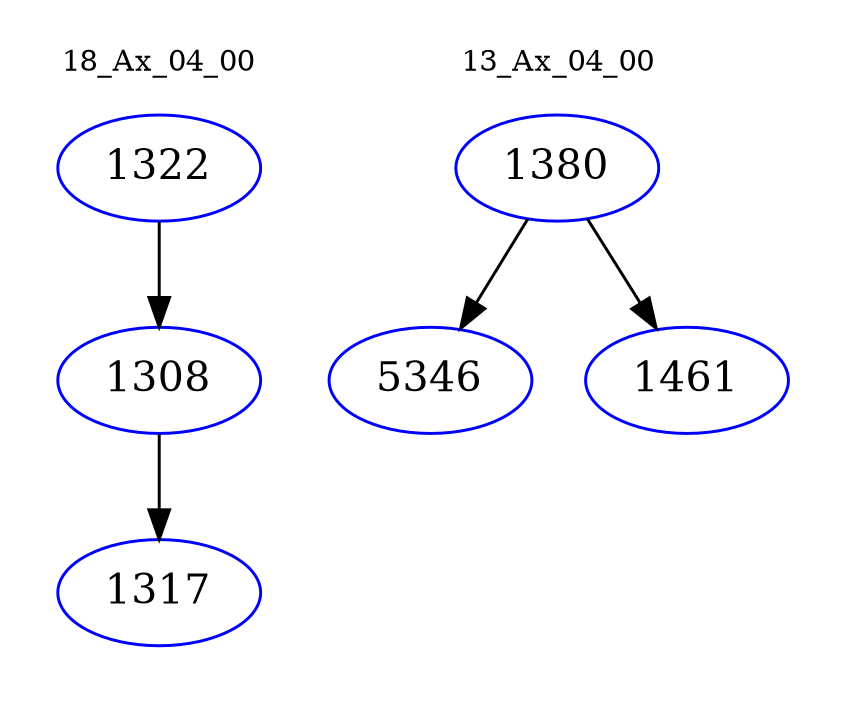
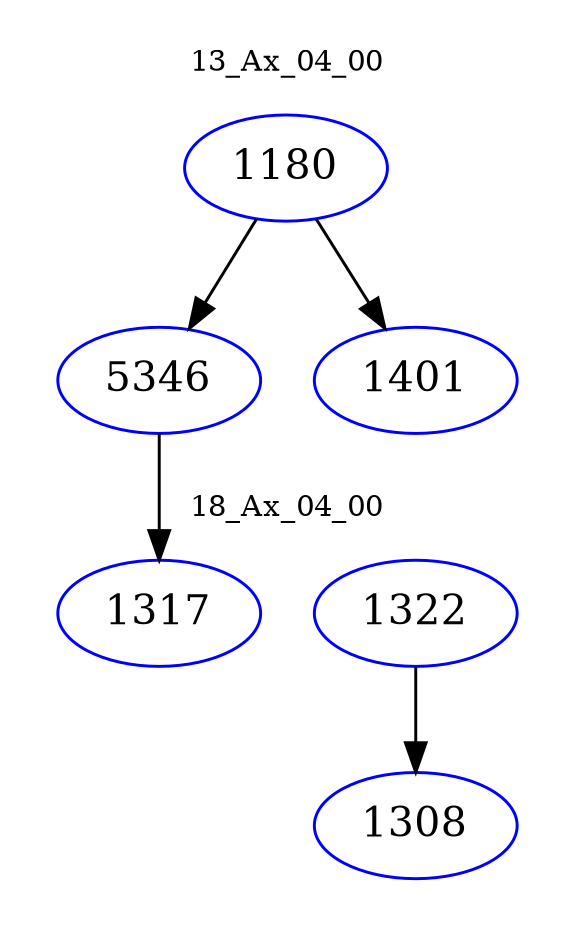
node "1380": label "1380" -> "1180"
node "1461": label "1461" -> "1401"
edge "1308" -> "1317": now "5346" -> "1317"
